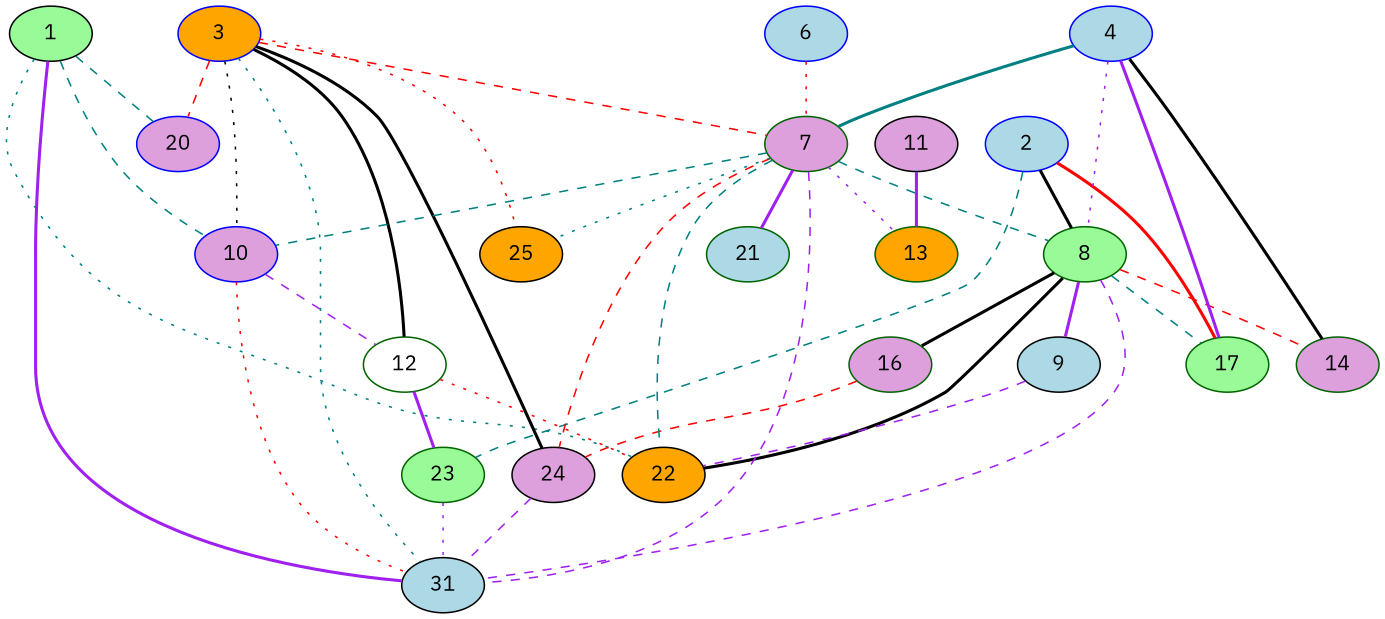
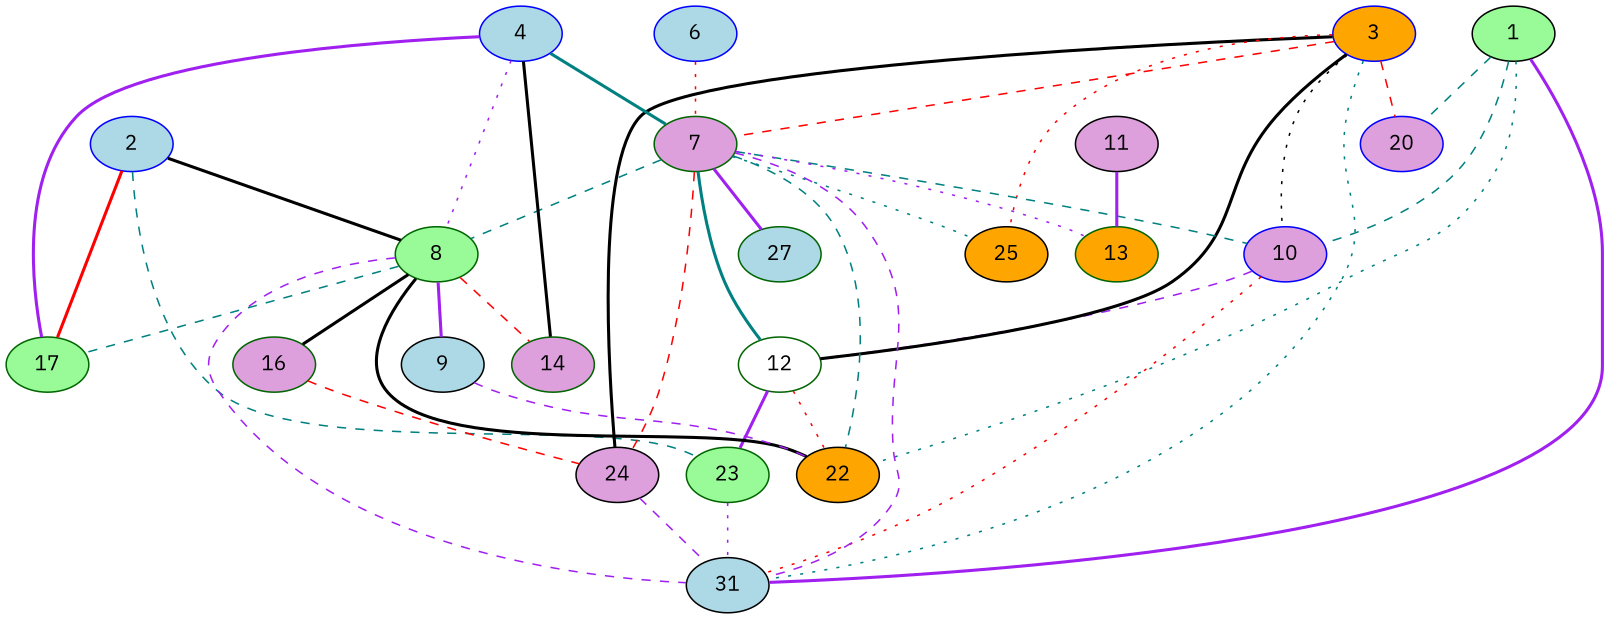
node "21": label "21" -> "27"
edge "7" -- "12": added
